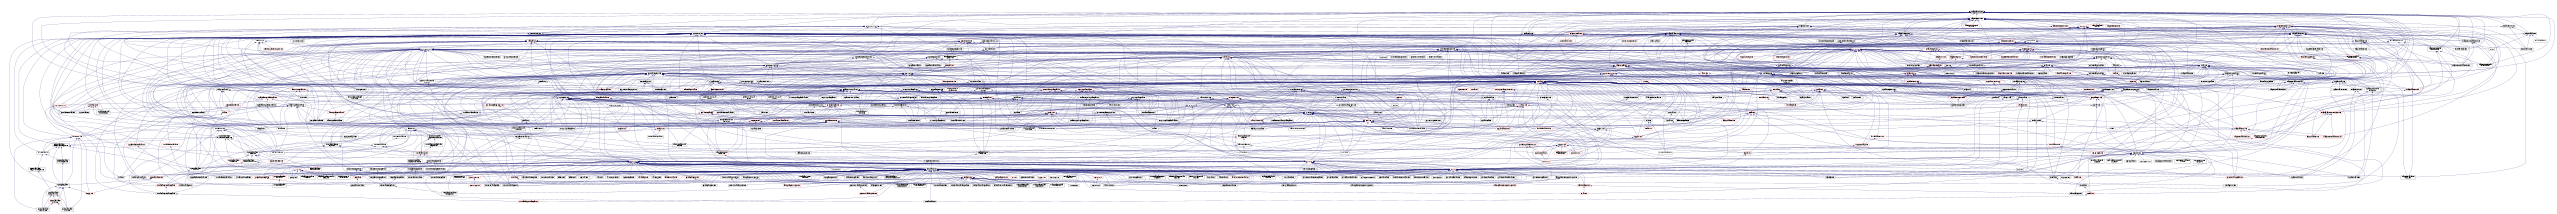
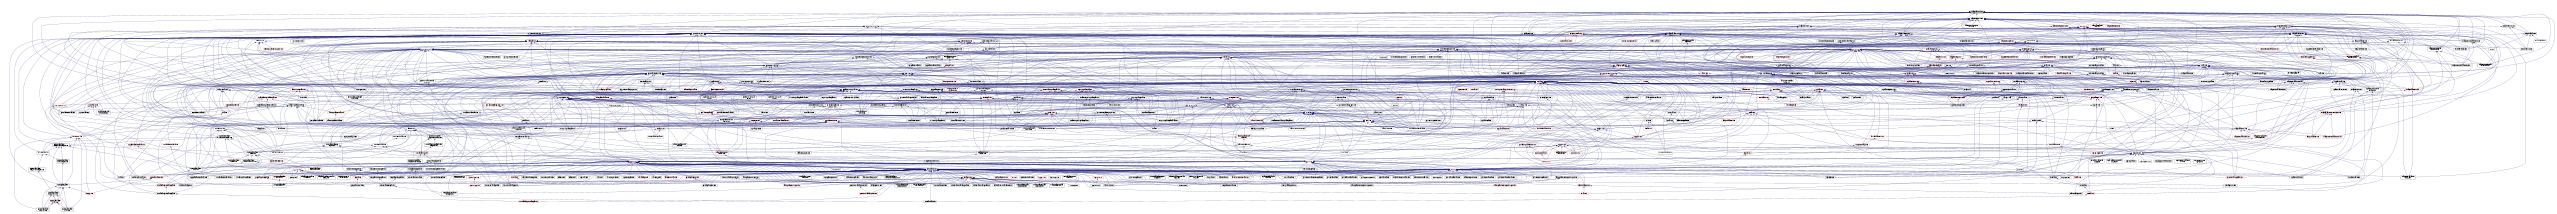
node "action_move_semantics.cpp": removed
